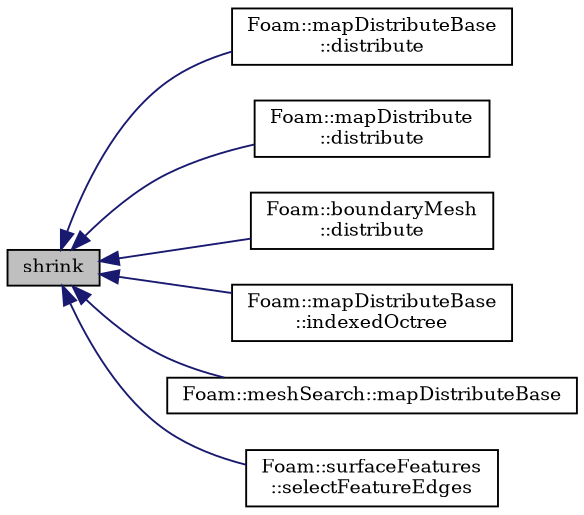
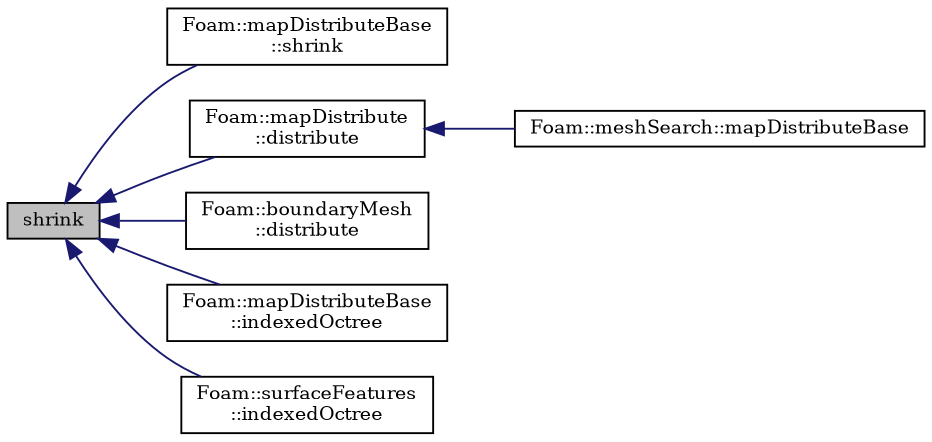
node "Foam::mapDistributeBase ::distribute": label "Foam::mapDistributeBase ::distribute" -> "Foam::mapDistributeBase ::shrink"
edge "Foam::meshSearch::mapDistributeBase" -> "shrink": now "Foam::meshSearch::mapDistributeBase" -> "Foam::mapDistribute ::distribute"
node "Foam::surfaceFeatures ::selectFeatureEdges": label "Foam::surfaceFeatures ::selectFeatureEdges" -> "Foam::surfaceFeatures ::indexedOctree"
